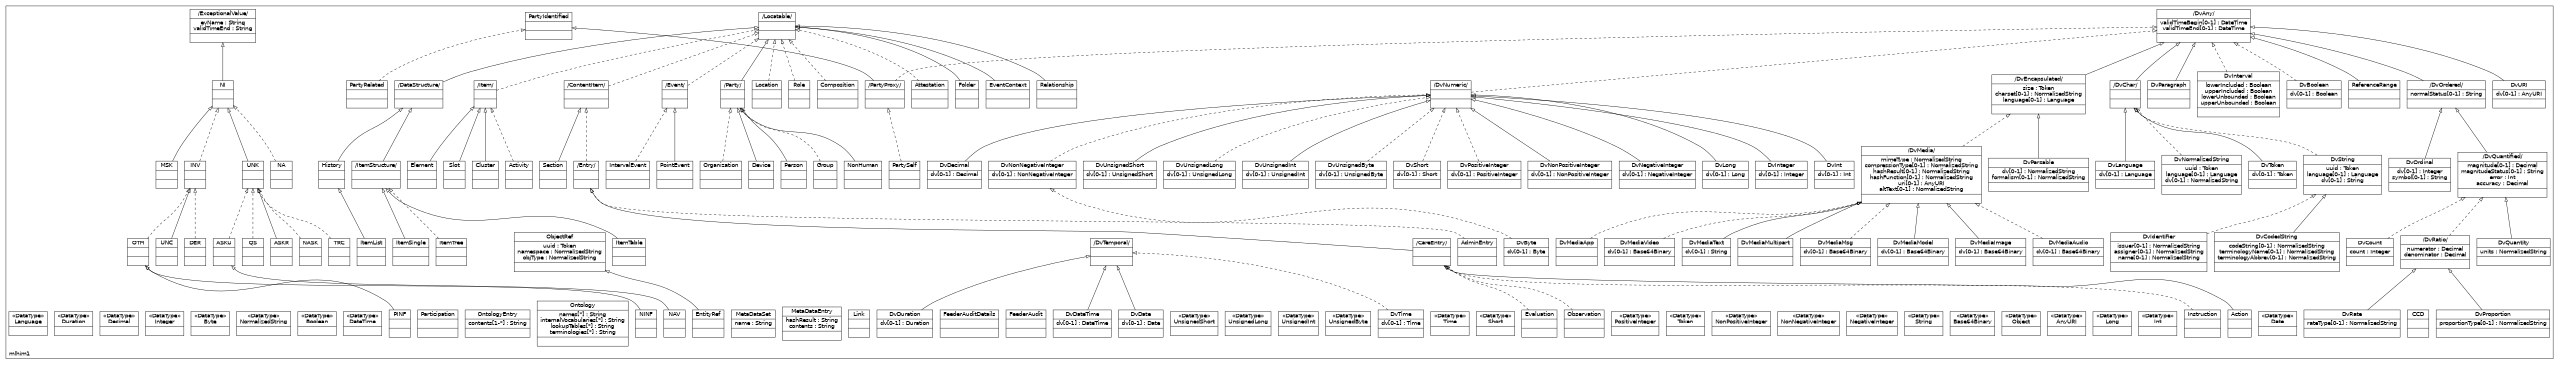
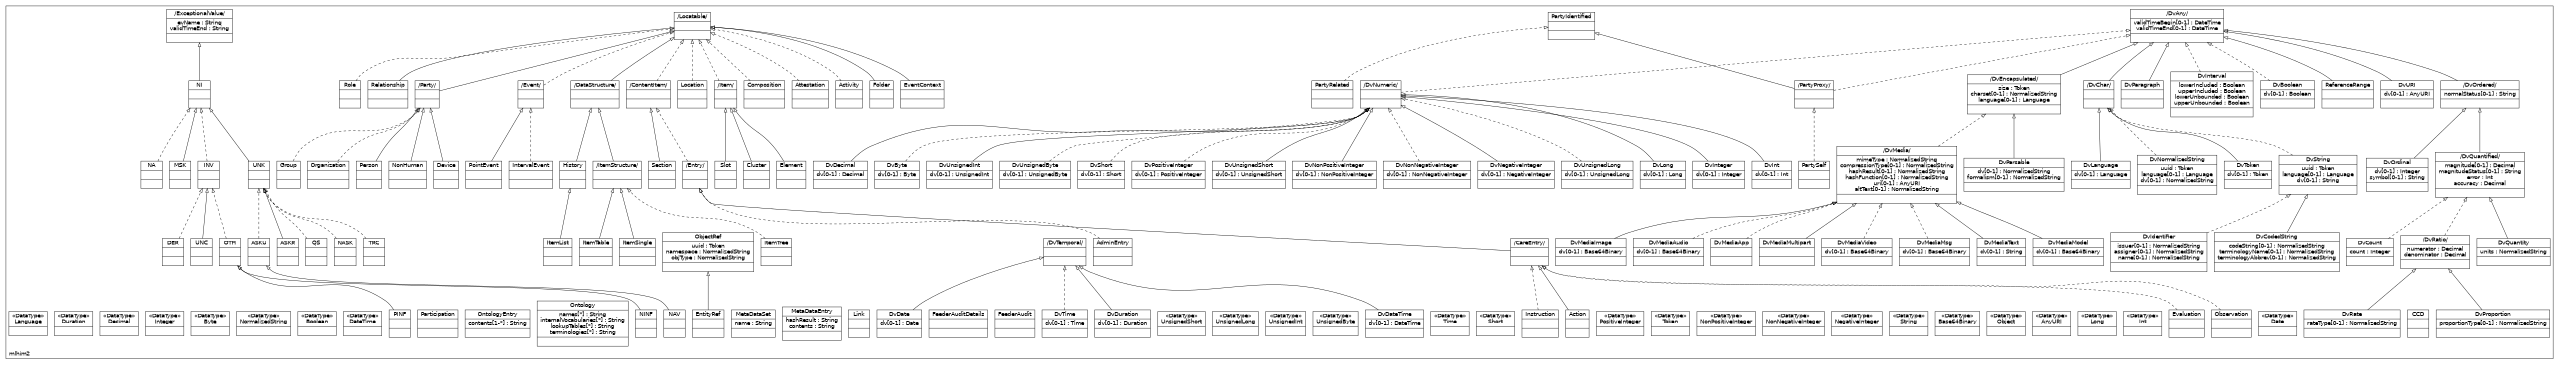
edge "Activity" -> "/Item/": now "Activity" -> "/Locatable/"
edge "DvByte" -> "DvNonNegativeInteger": now "DvByte" -> "/DvNumeric/"
cluster "mlhim1": label "mlhim1" -> "mlhim2"
